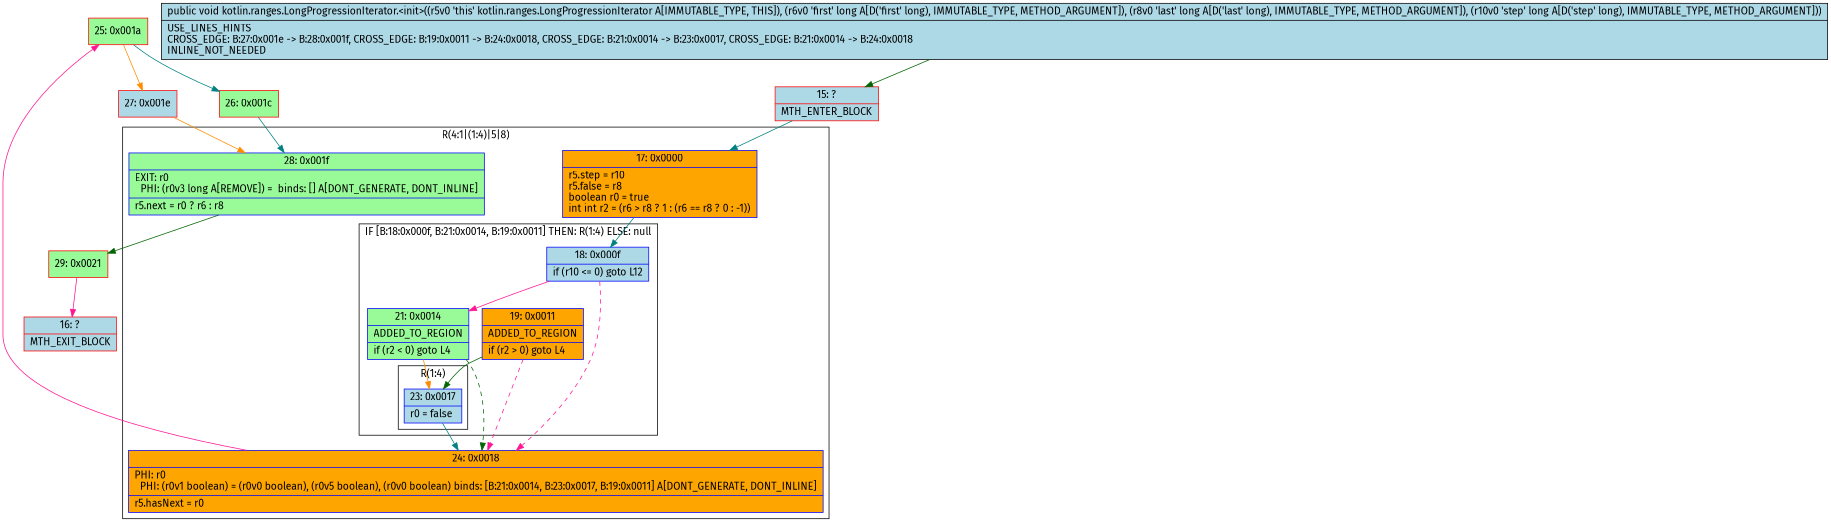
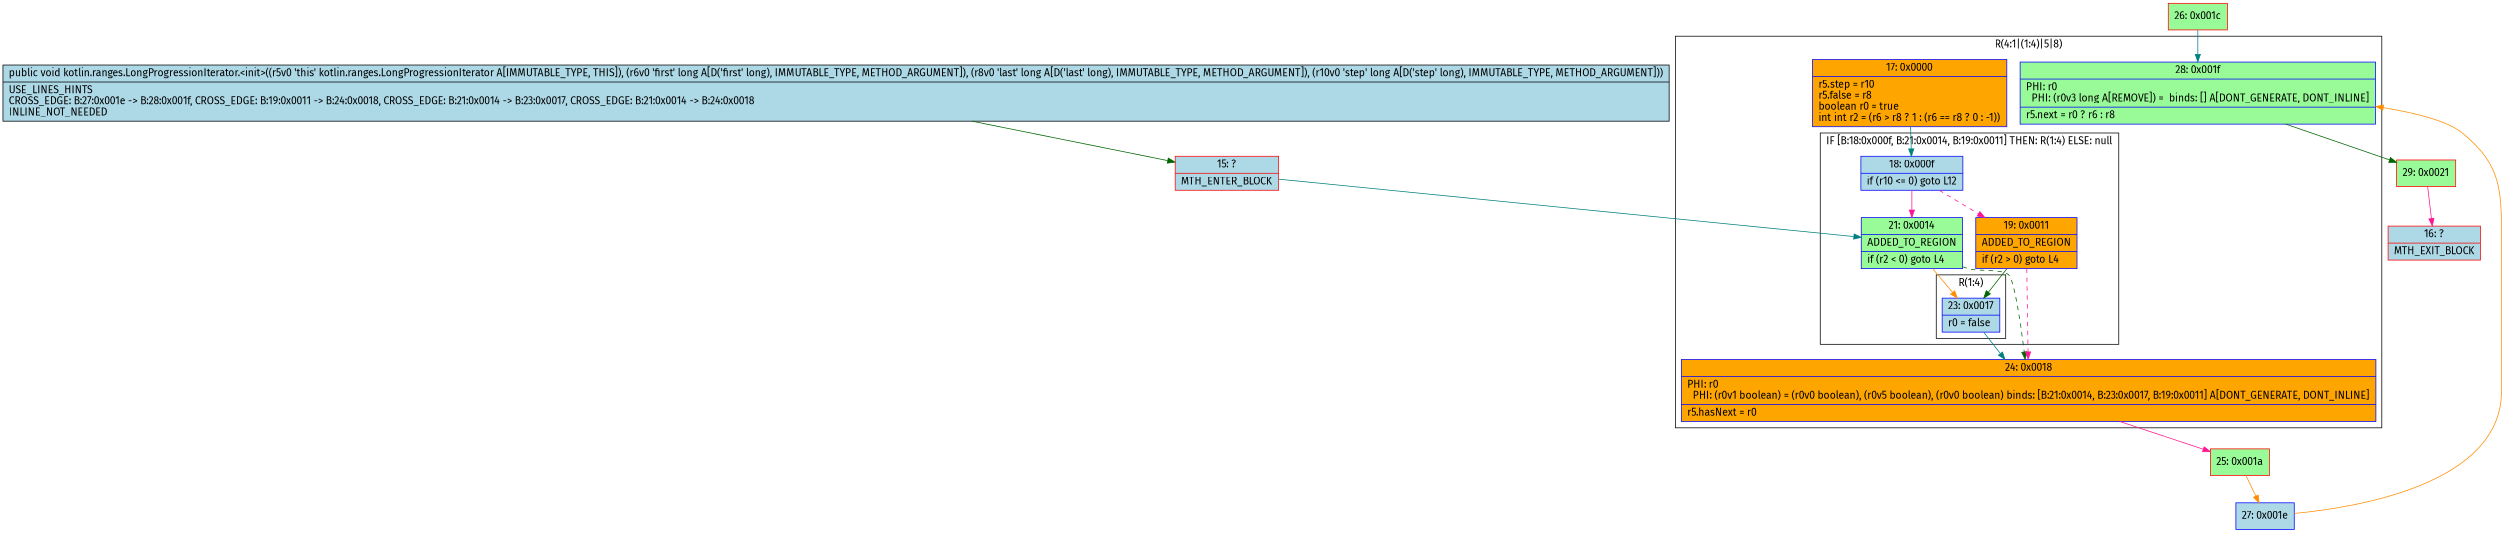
edge "25: 0x001a" -> "26: 0x001c": removed
node "27: 0x001e": color red -> blue
edge "15: ?" -> "17: 0x0000": now "15: ?" -> "21: 0x0014"
node "28: 0x001f": text "EXIT: r0" -> "PHI: r0"
edge "18: 0x000f" -> "24: 0x0018": now "18: 0x000f" -> "19: 0x0011"
